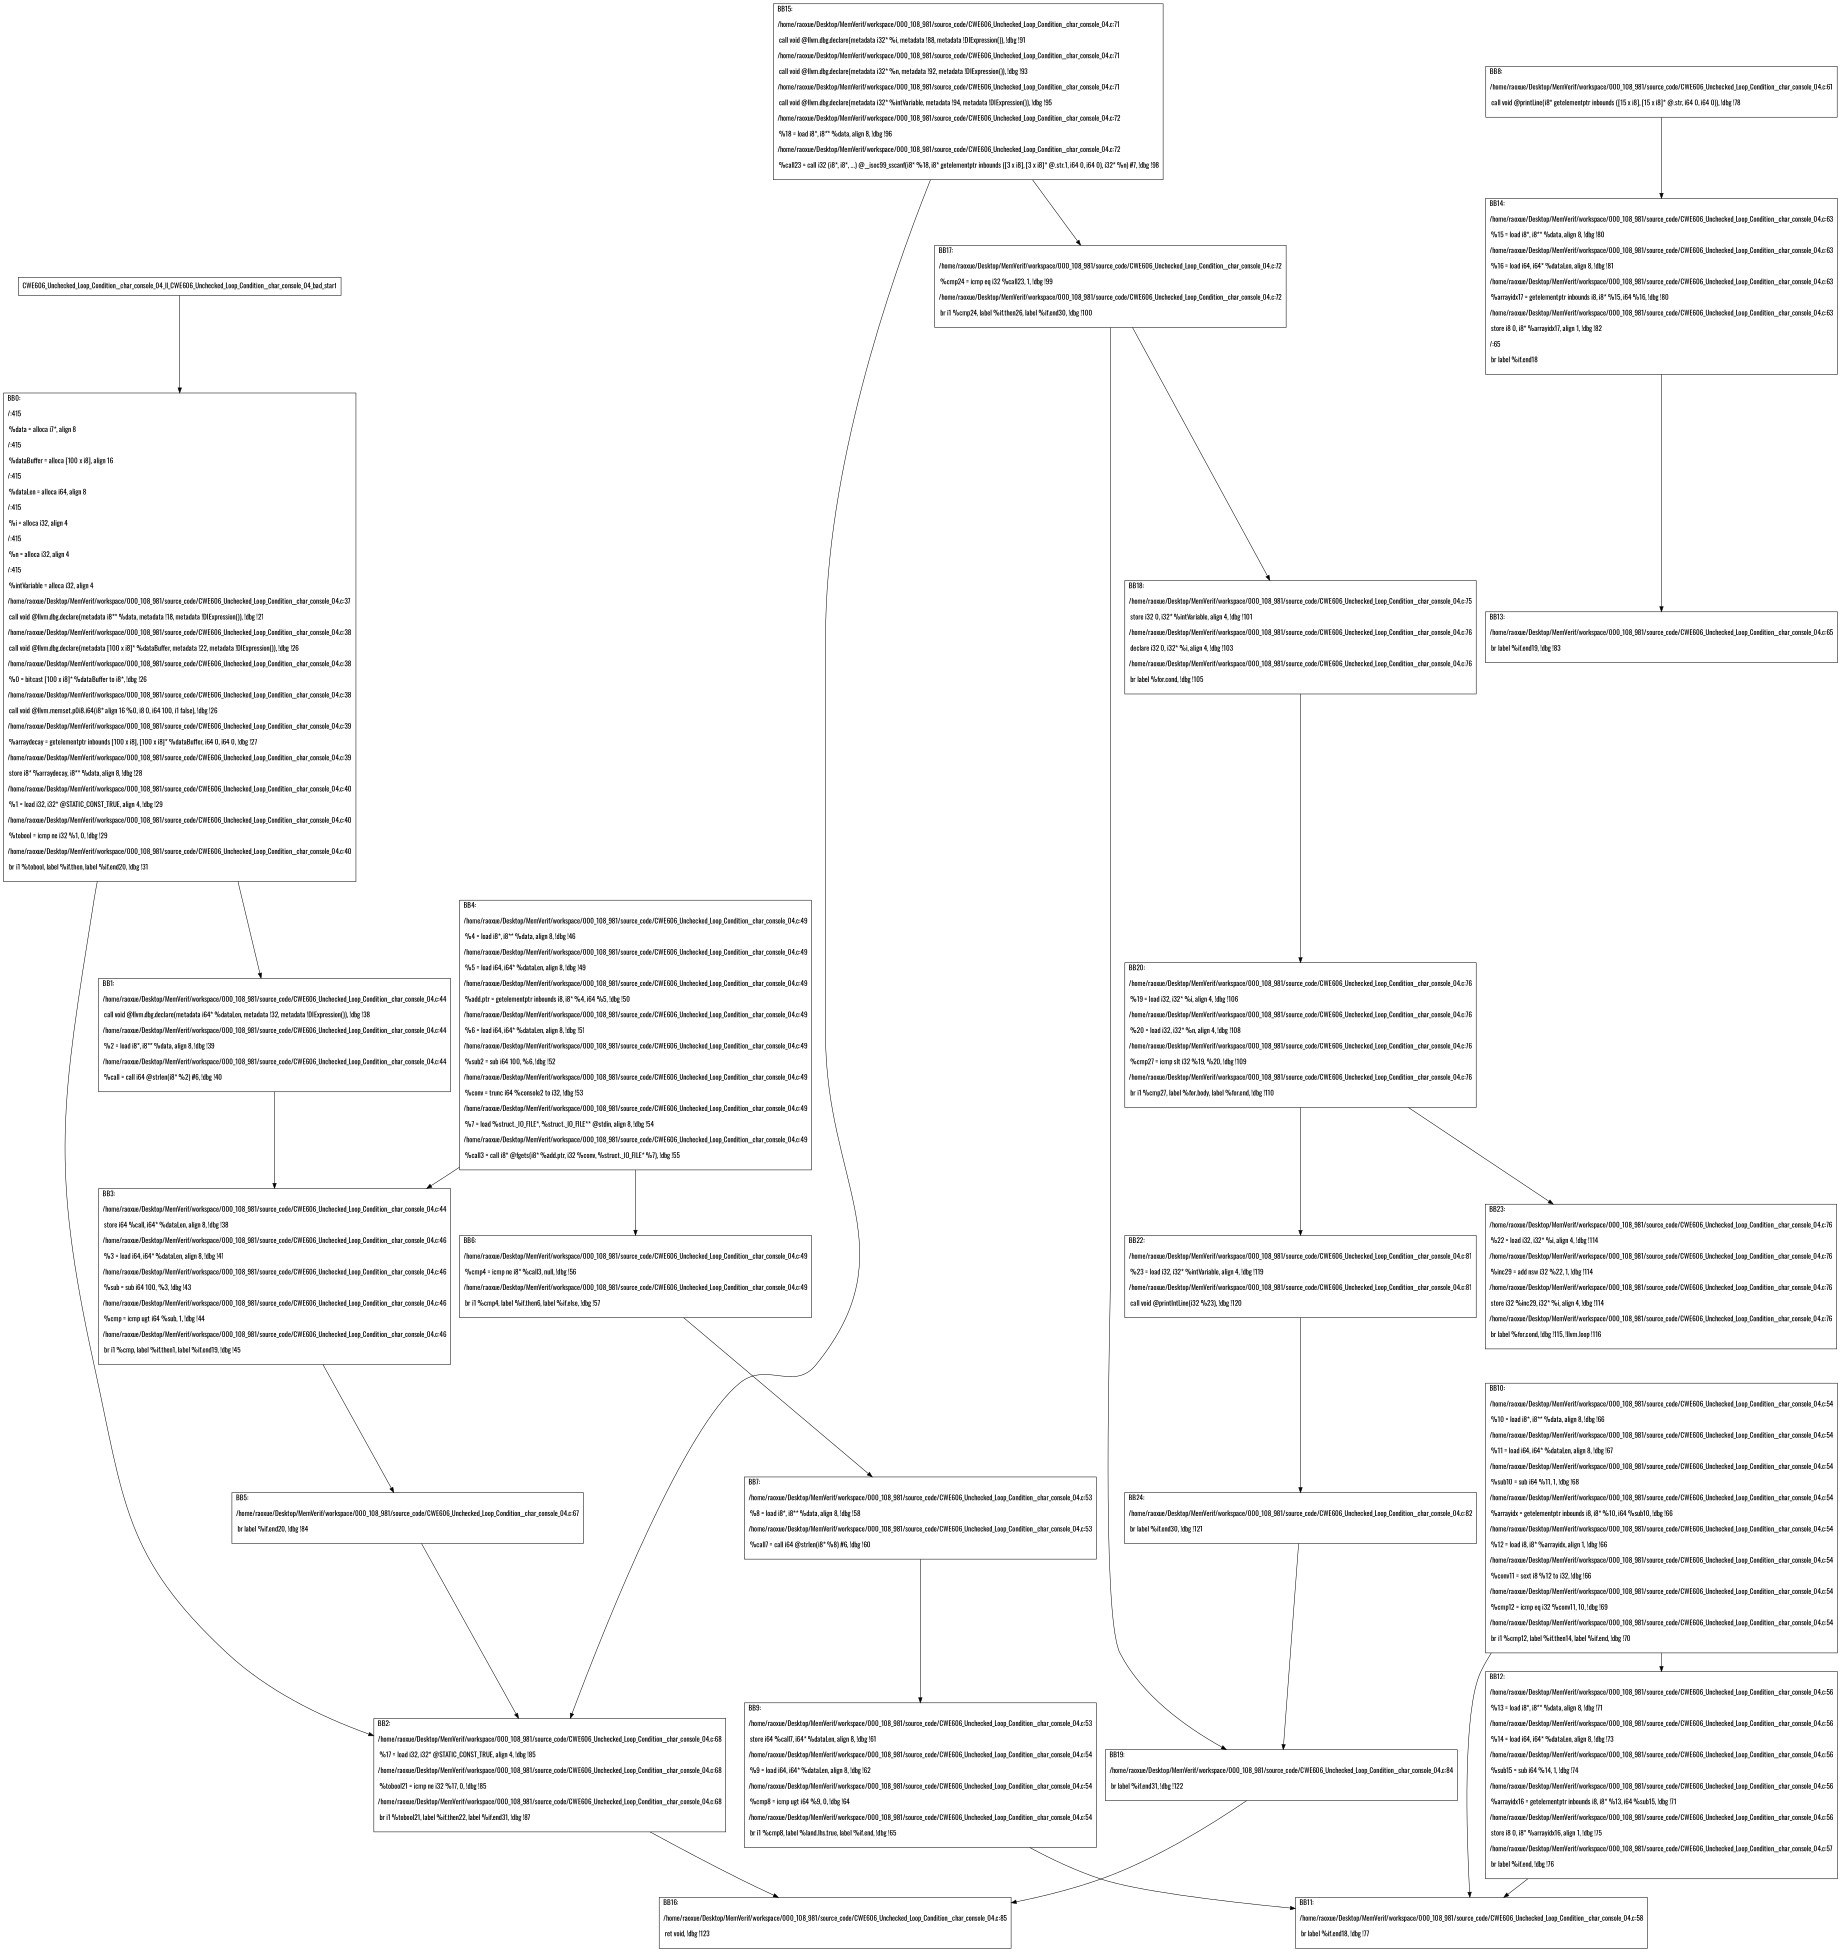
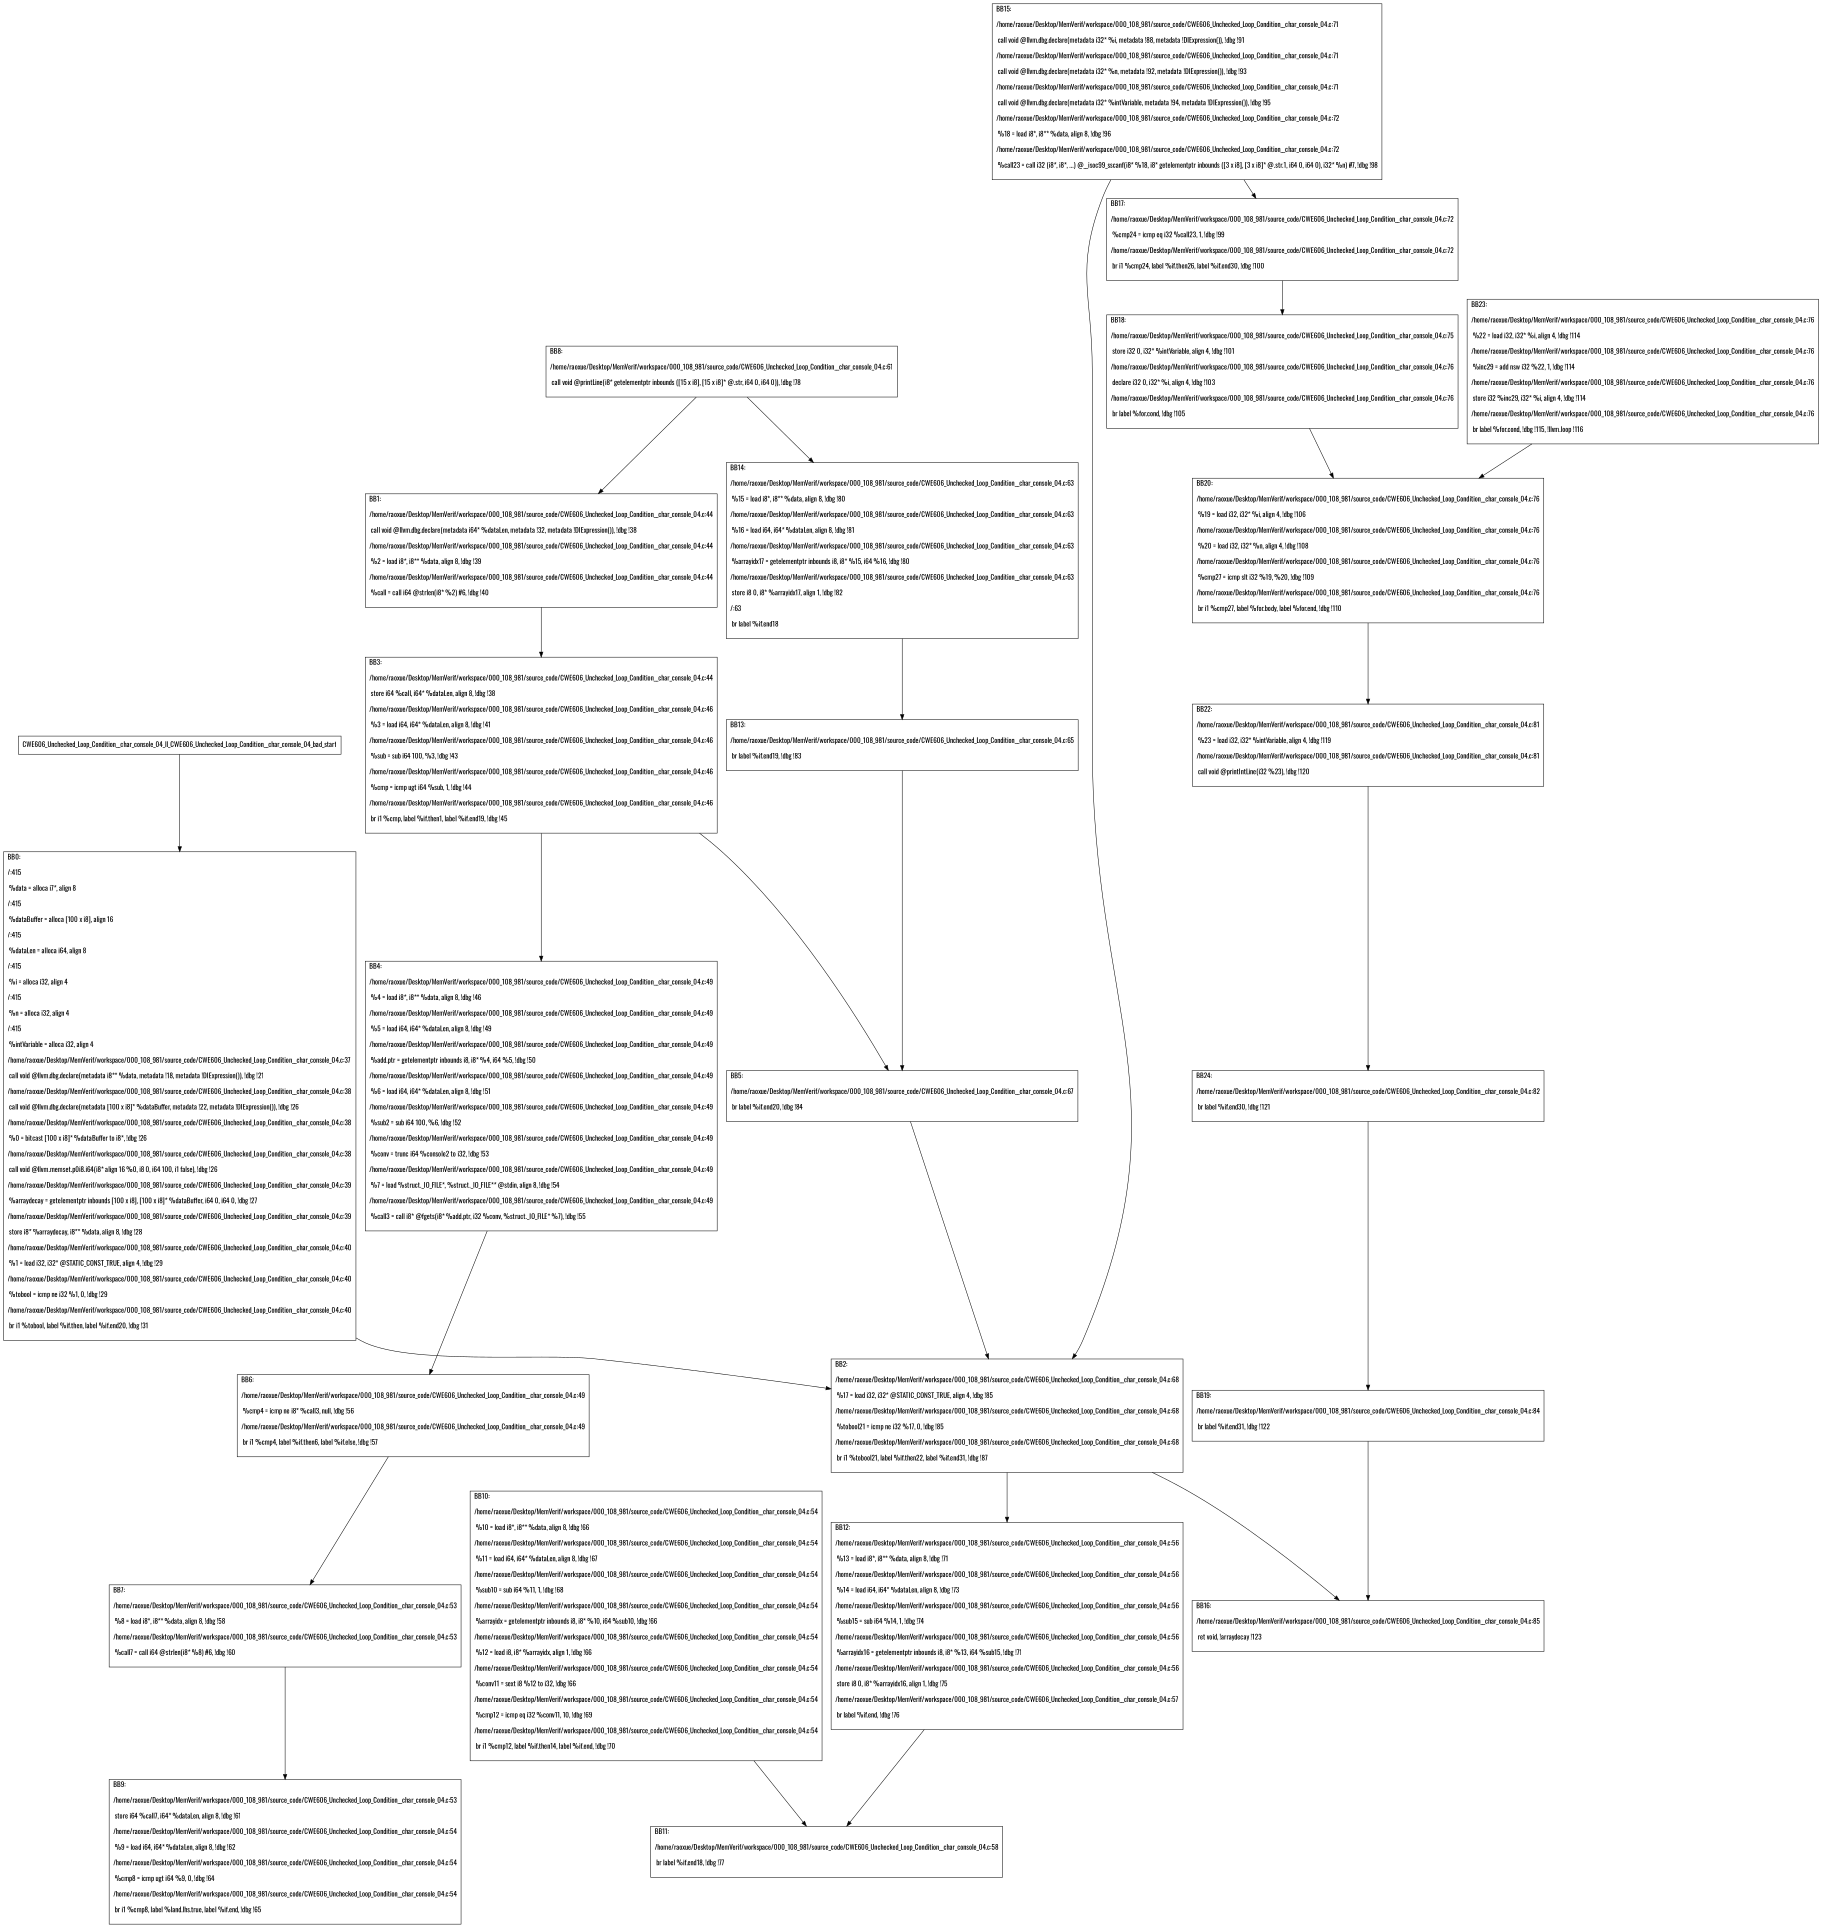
node "BB14:": text "/:65" -> "/:63"
edge "BB13:" -> "BB5:": added
edge "BB0:" -> "BB1:": now "BB8:" -> "BB1:"
edge "BB17:" -> "BB19:": removed
edge "BB20:" -> "BB23:": reversed
edge "BB4:" -> "BB3:": reversed
edge "BB10:" -> "BB12:": now "BB2:" -> "BB12:"
edge "BB9:" -> "BB11:": removed
node "BB16:": text "ret void, !dbg !123" -> "ret void, !arraydecay !123"
